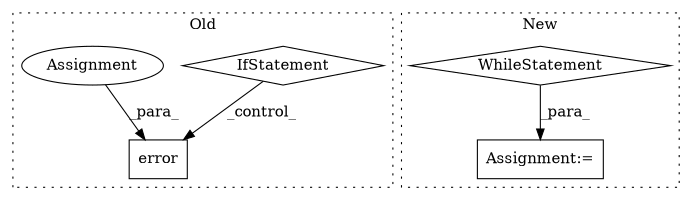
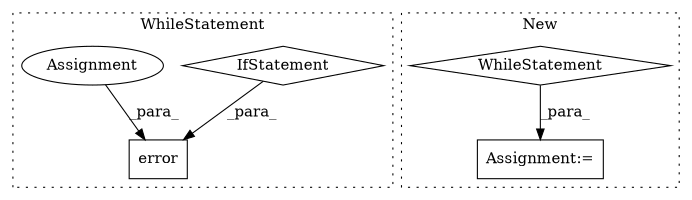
cluster "Old": label "Old" -> "WhileStatement"
edge "IfStatement" -> "error": label "_control_" -> "_para_"
